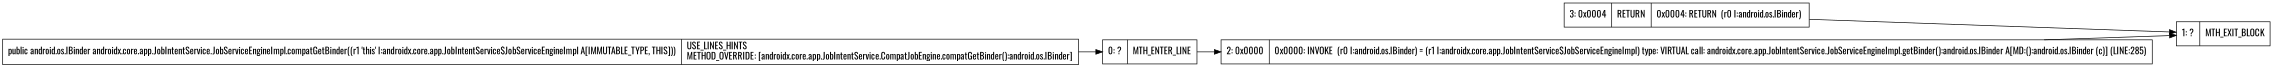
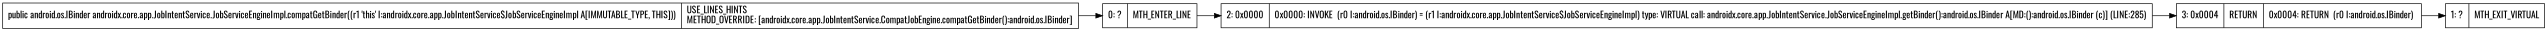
node "1: ?": text "MTH_EXIT_BLOCK" -> "MTH_EXIT_VIRTUAL"
edge "2: 0x0000" -> "1: ?": now "2: 0x0000" -> "3: 0x0004"
